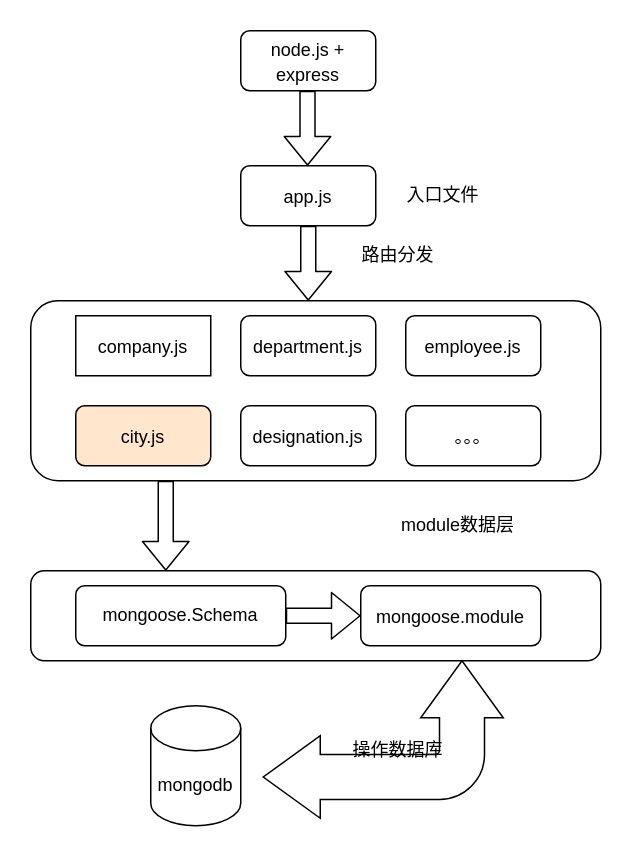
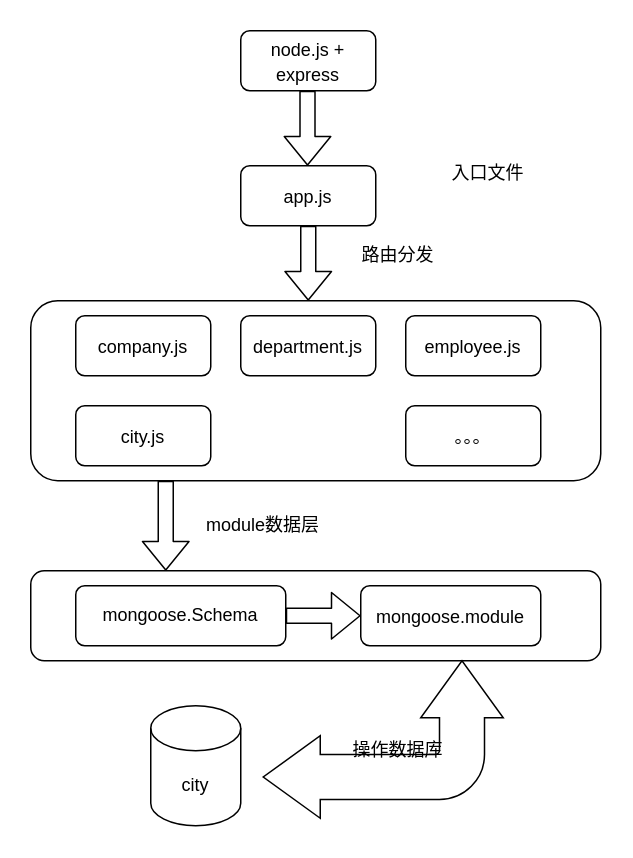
node "入口文件": moved (443, 196) -> (488, 173)
node "company.js": shape rectangle -> rounded rectangle
node "city.js": fillcolor #ffe6cc -> #ffffff
node "designation.js": removed
node "module数据层": moved (458, 526) -> (263, 526)
node "mongodb": label "mongodb" -> "city"
